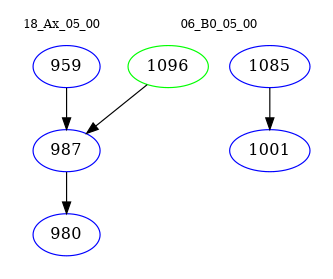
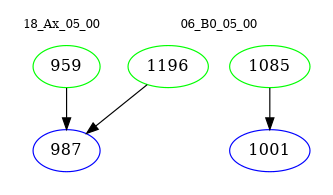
node "959": color blue -> green
node "1096": label "1096" -> "1196"
node "1085": color blue -> green
node "980": removed
